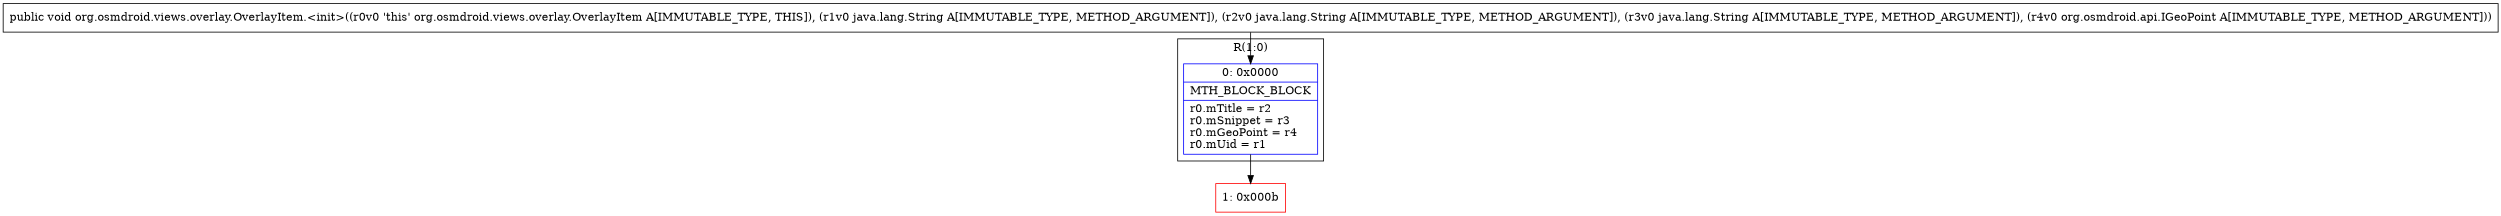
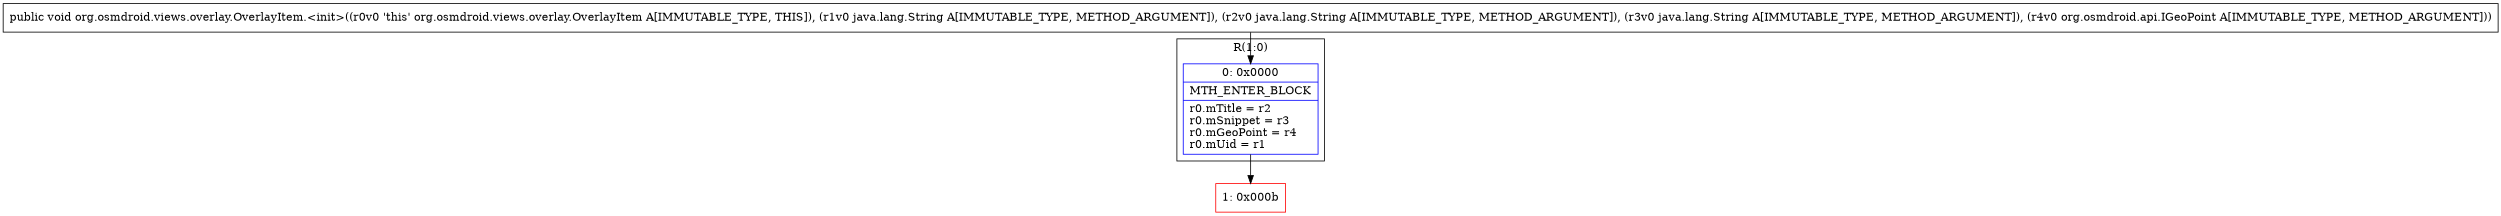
node "0: 0x0000": text "MTH_BLOCK_BLOCK" -> "MTH_ENTER_BLOCK"
